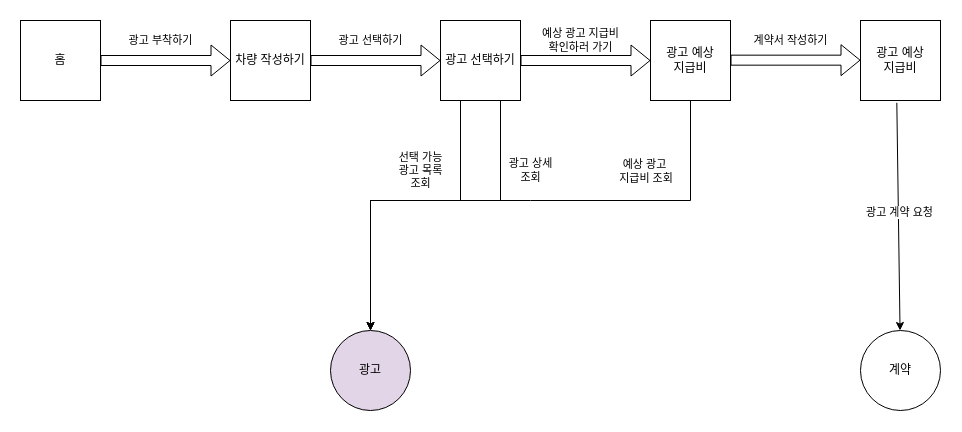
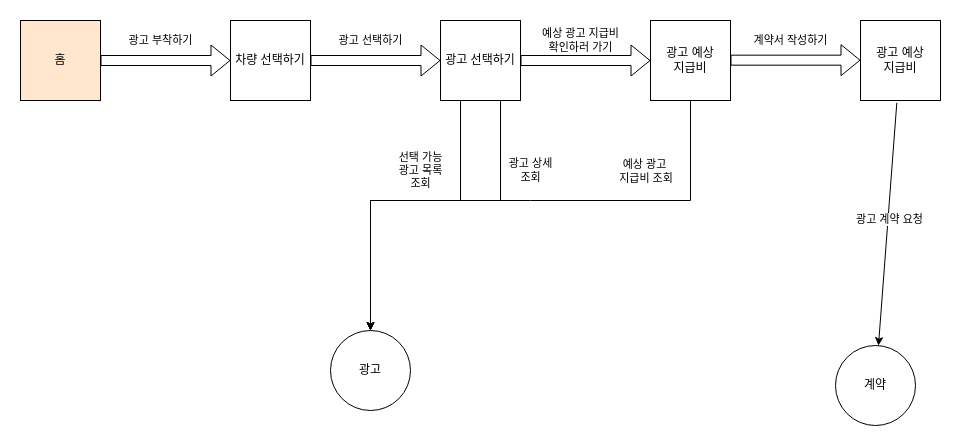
node "홈": fillcolor #ffffff -> #ffe6cc
node "차량 작성하기": label "차량 작성하기" -> "차량 선택하기"
node "광고": fillcolor #e1d5e7 -> #ffffff
node "계약": moved (901, 371) -> (876, 386)
